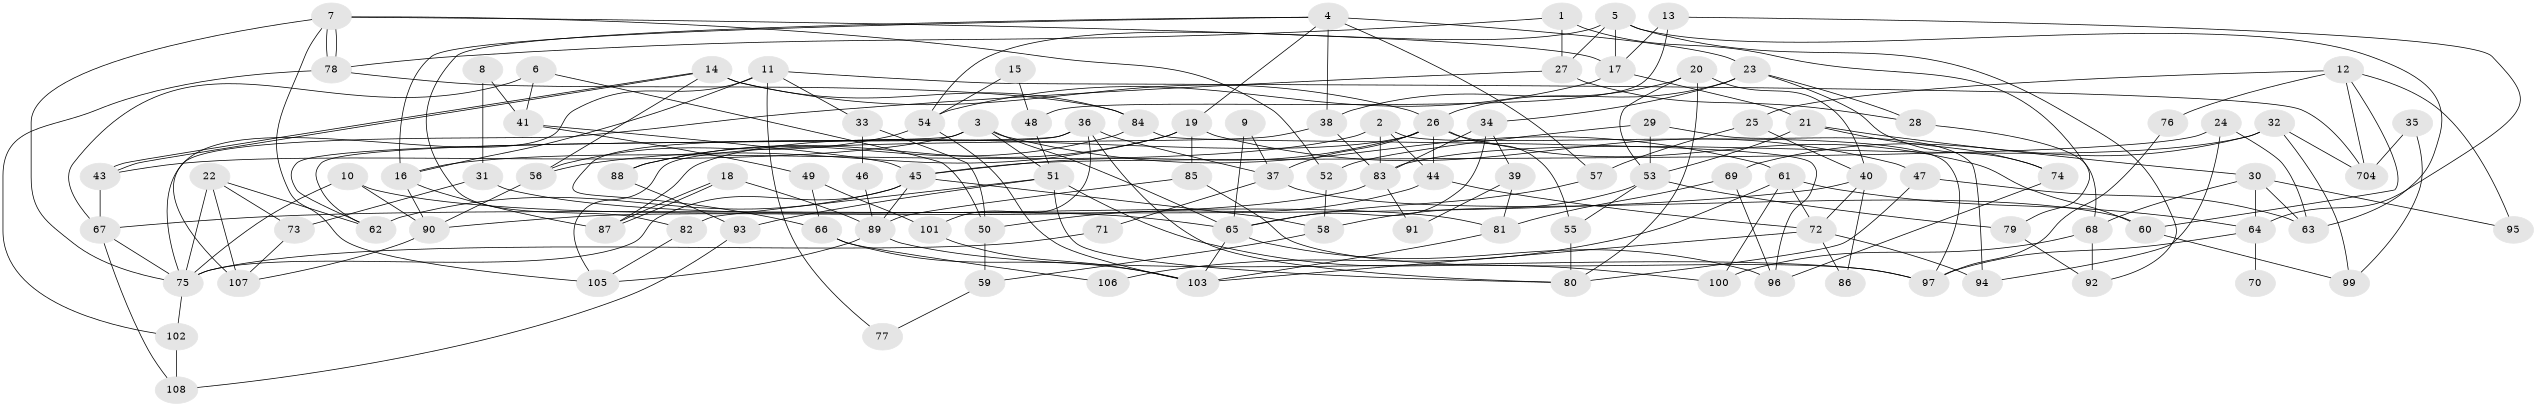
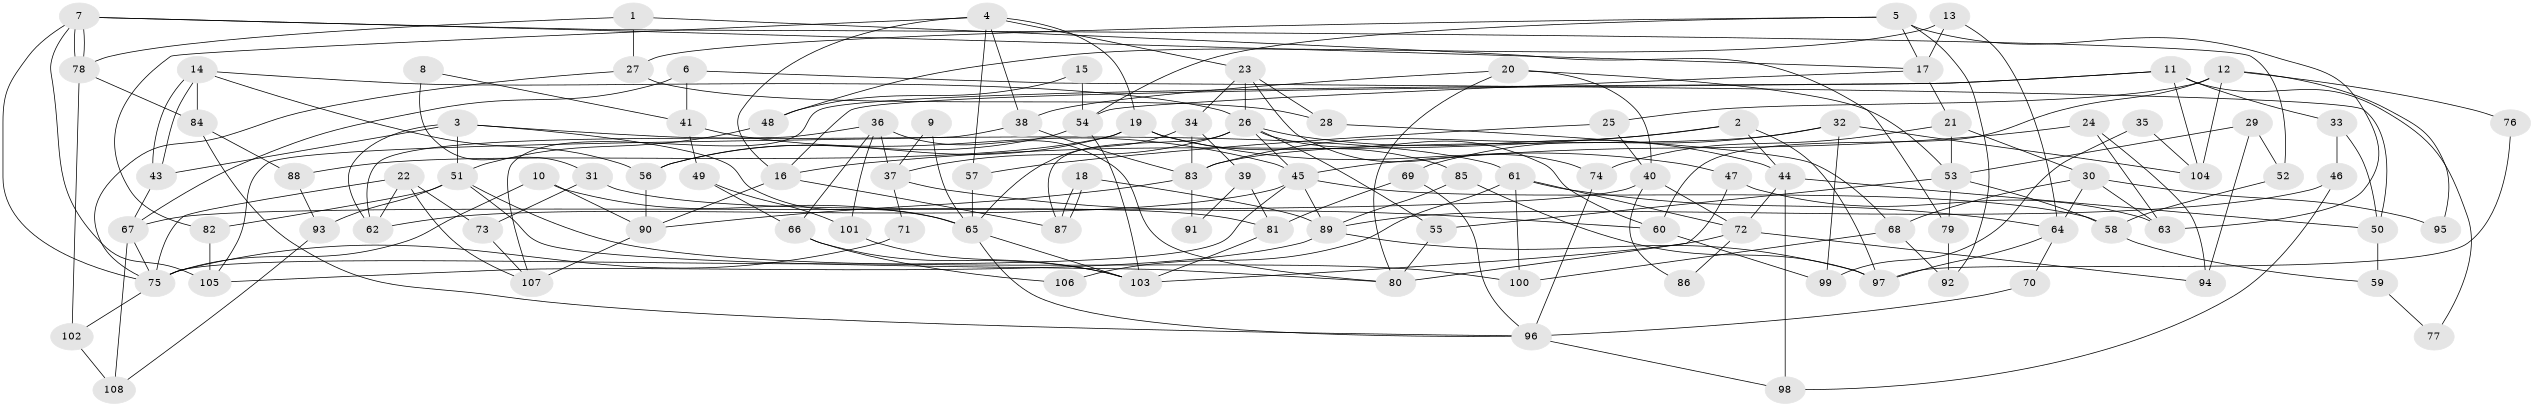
node "704": label "704" -> "104"
edge "70" -- "96": added
node "98": added
